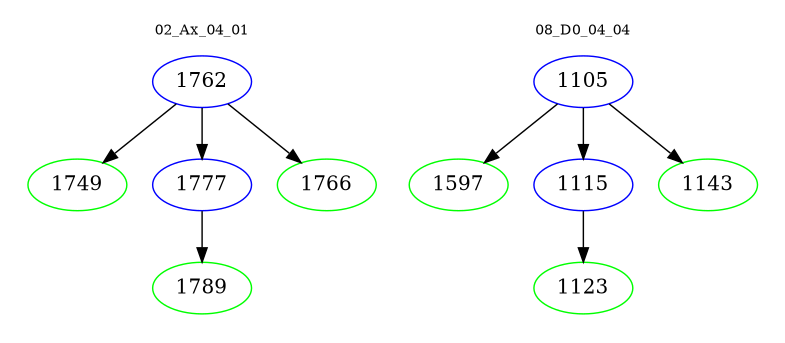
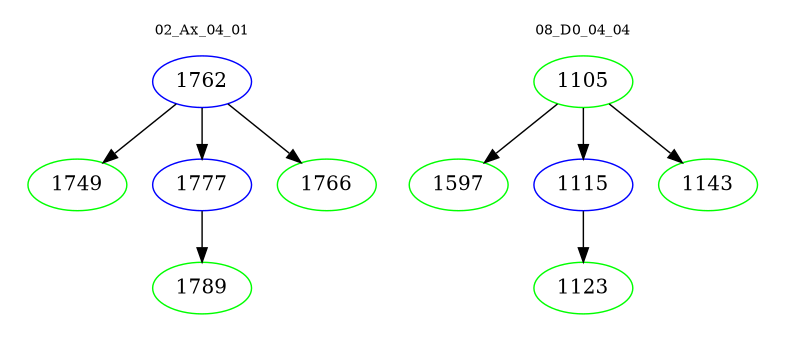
node "1105": color blue -> green
